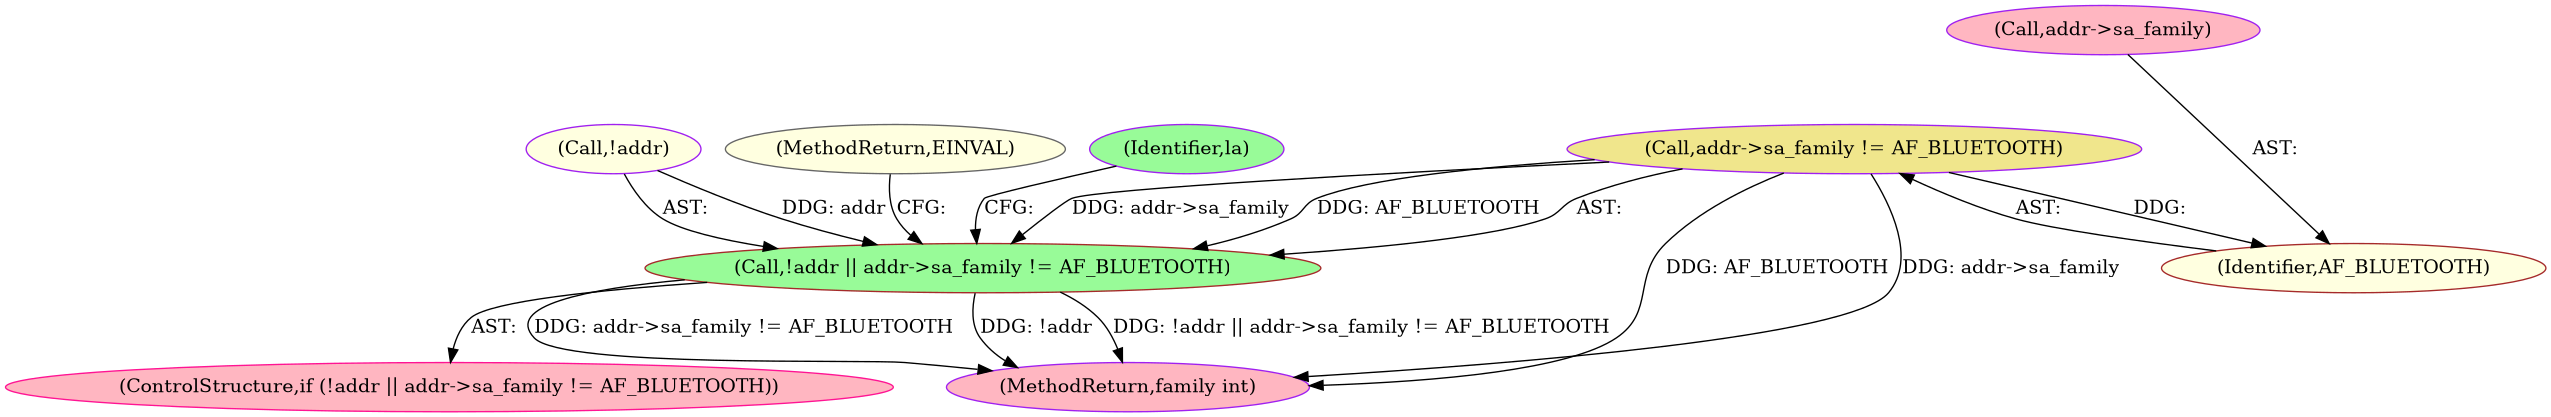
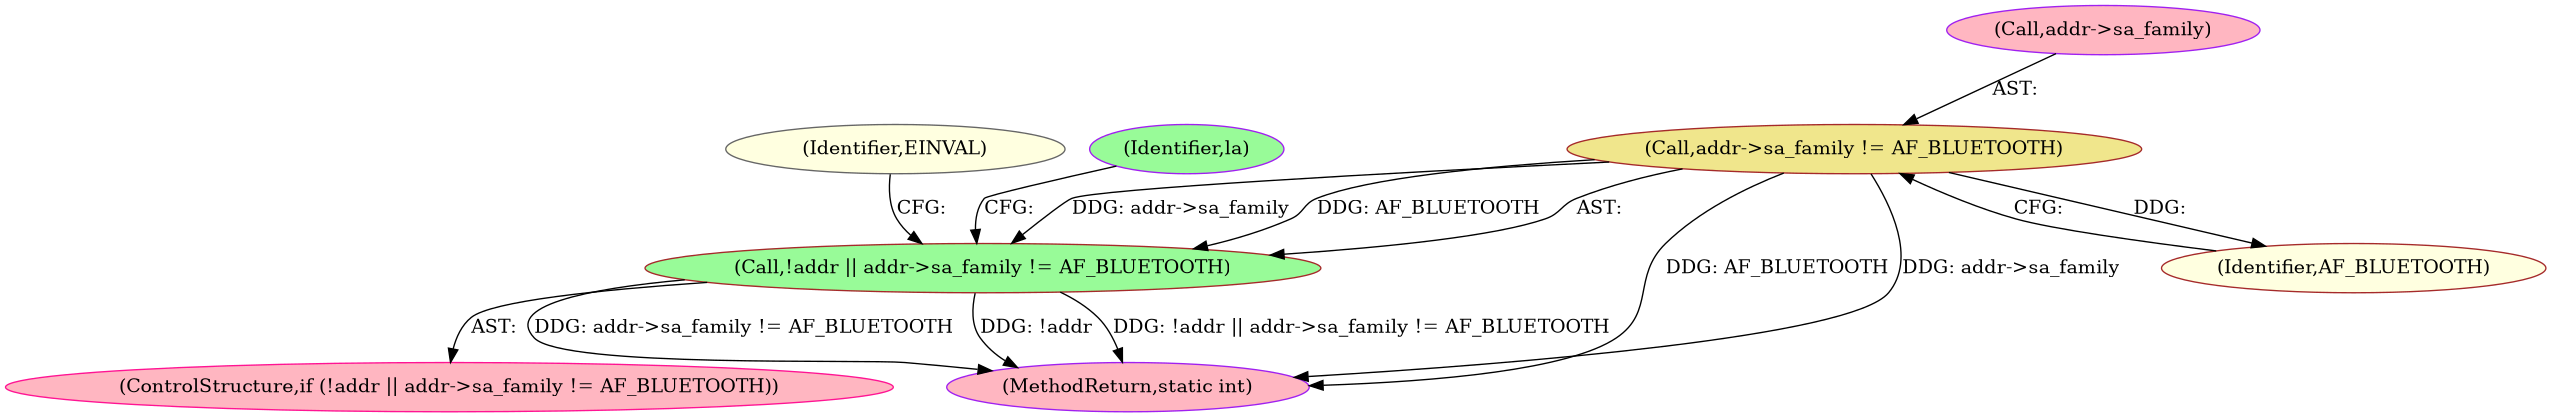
edge "(Call,addr->sa_family)" -> "(Identifier,AF_BLUETOOTH)": now "(Call,addr->sa_family)" -> "(Call,addr->sa_family != AF_BLUETOOTH)"
node "(Call,!addr)": removed
node "(MethodReturn,EINVAL)": label "(MethodReturn,EINVAL)" -> "(Identifier,EINVAL)"
node "(Call,addr->sa_family != AF_BLUETOOTH)": color purple -> brown
edge "(Identifier,AF_BLUETOOTH)" -> "(Call,addr->sa_family != AF_BLUETOOTH)": label "AST: " -> "CFG: "
node "(MethodReturn,family int)": label "(MethodReturn,family int)" -> "(MethodReturn,static int)"
